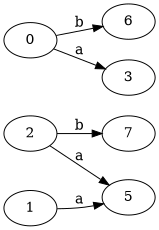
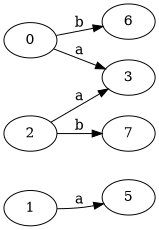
edge "2" -> "5": now "2" -> "3"
